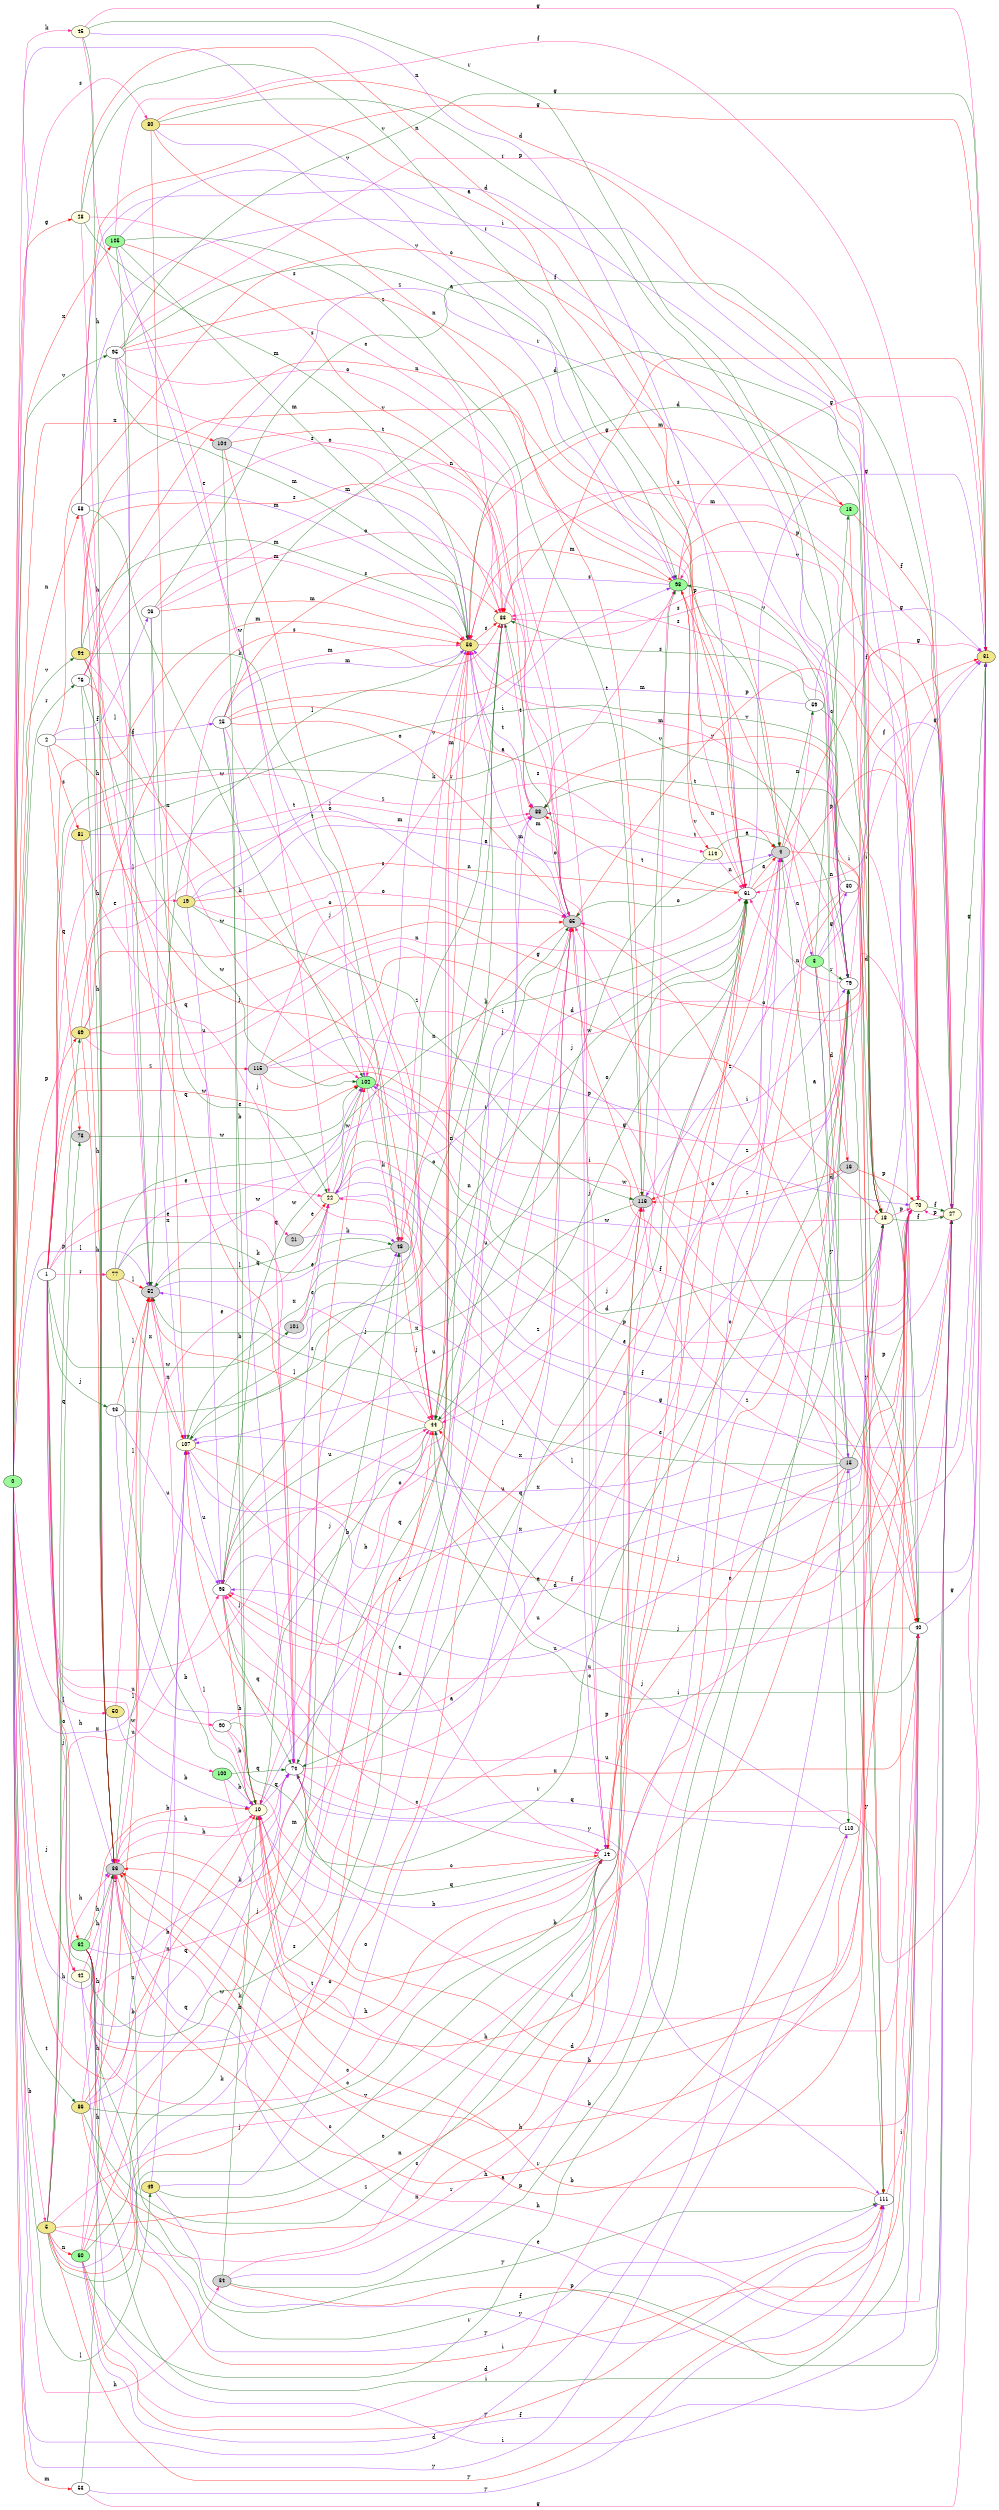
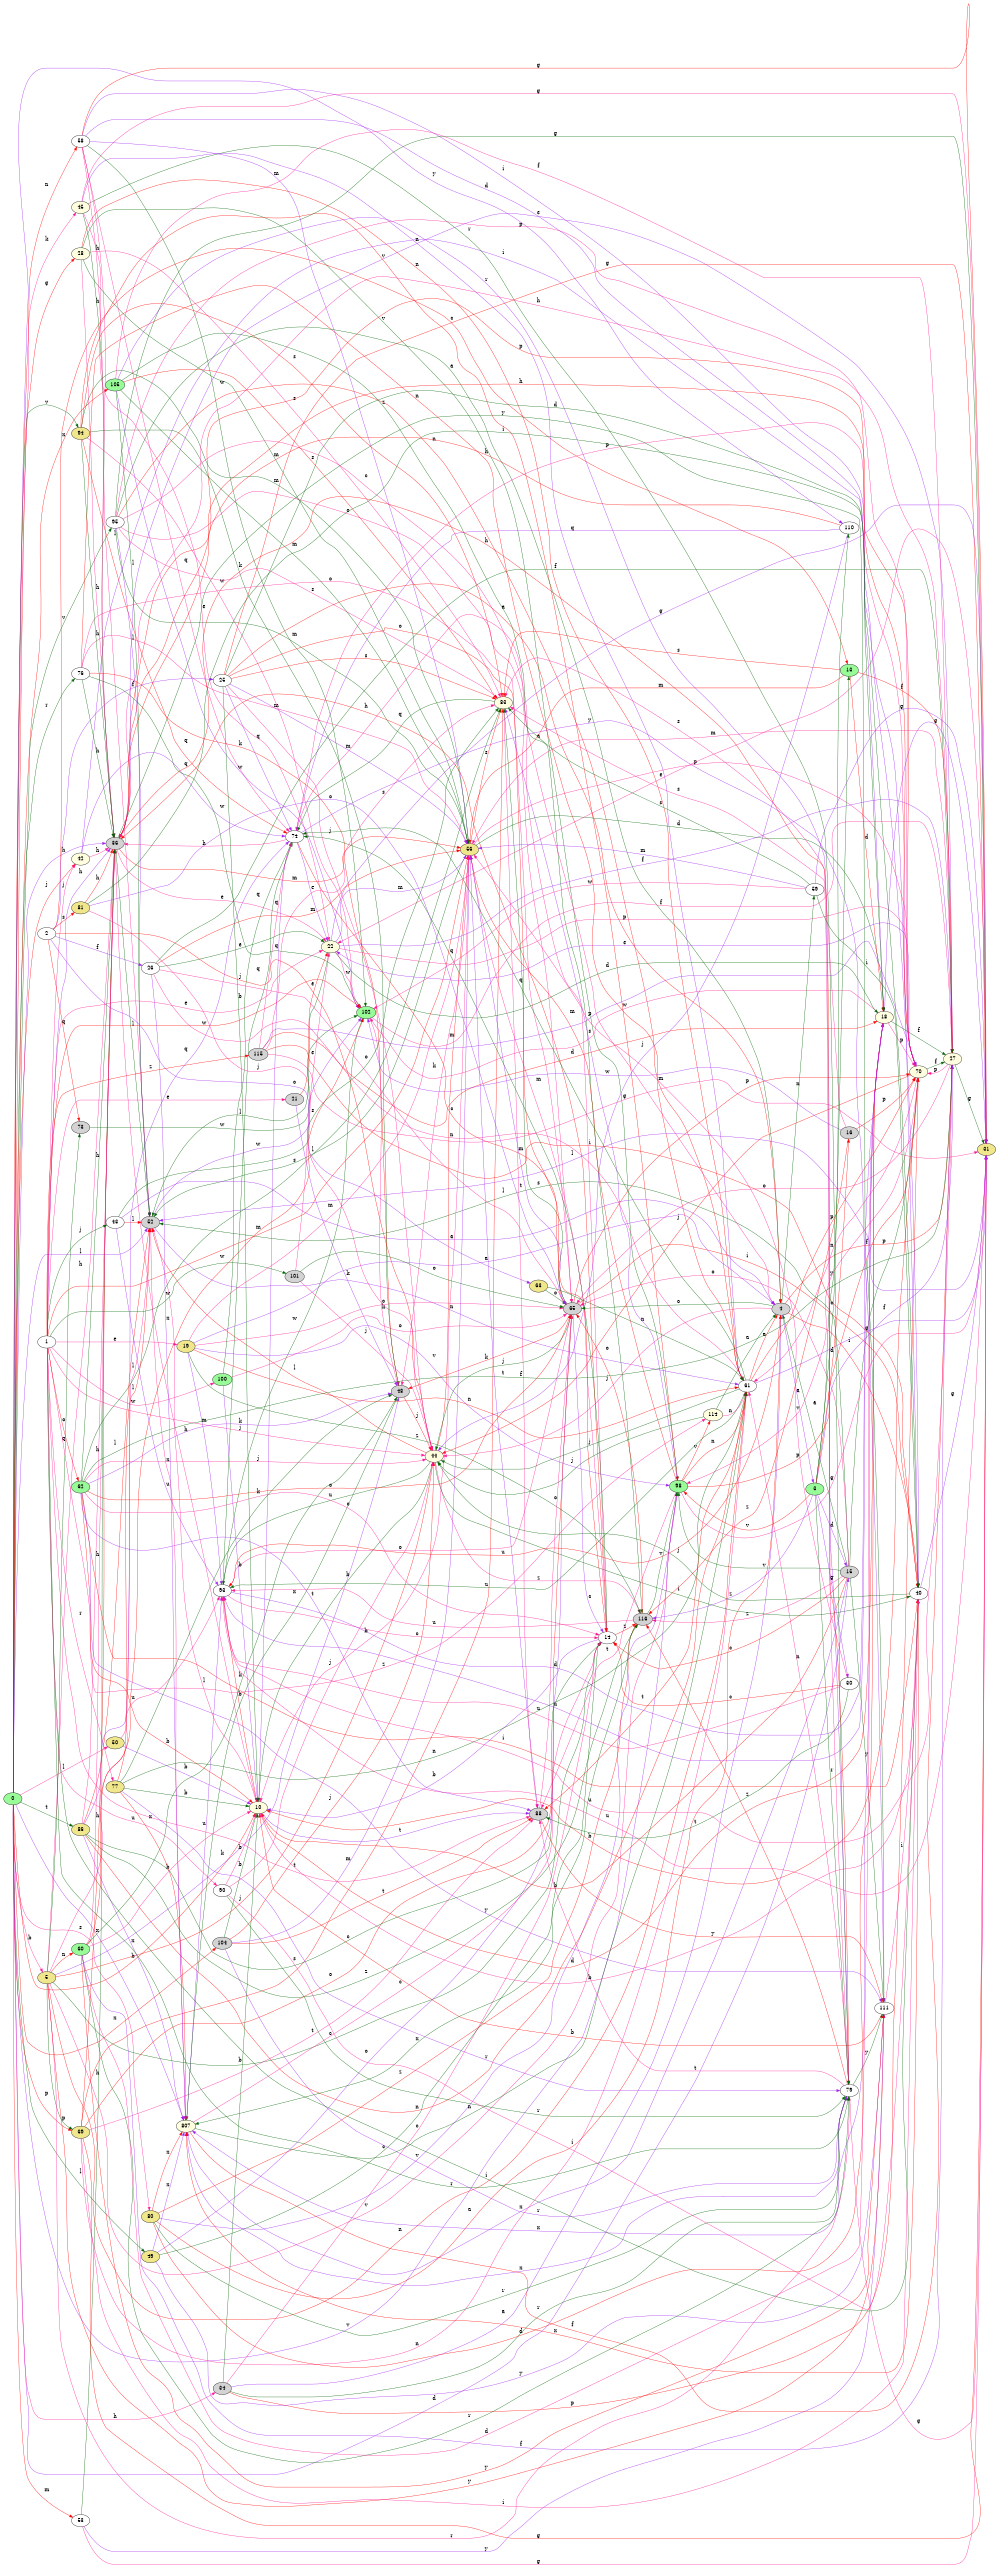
edge "19" -> "93": label "u" -> "m"
node "63": added
node "107": label "107" -> "807"
